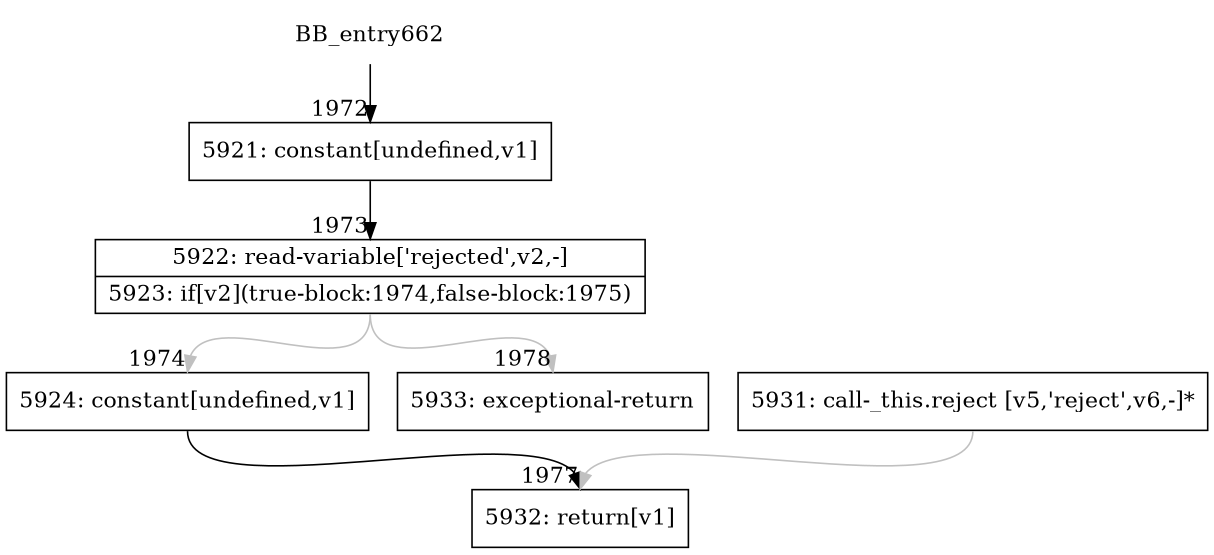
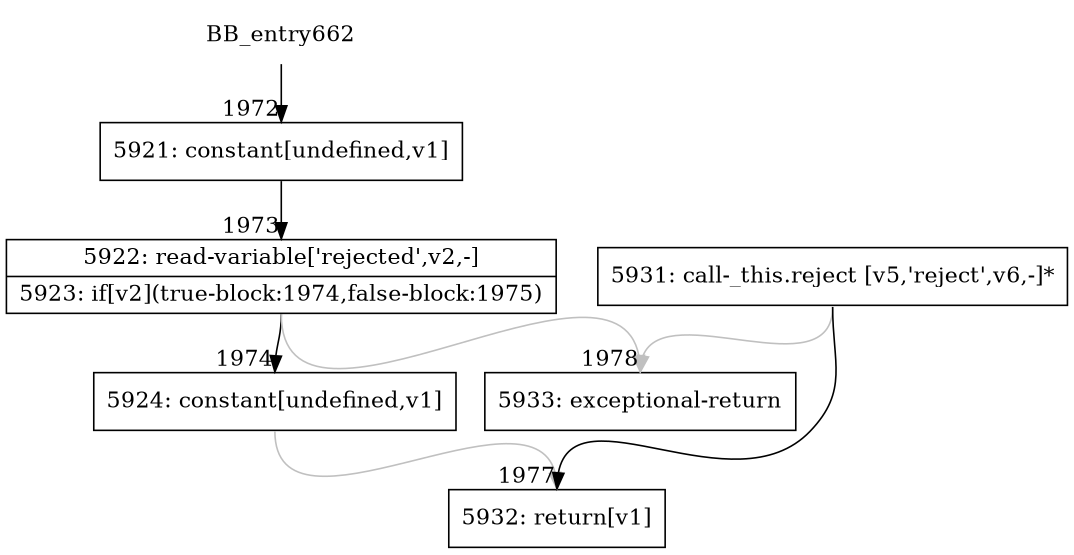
edge "5931: call-_this.reject [v5,'reject',v6,-]*" -> "5933: exceptional-return": added
edge "5922: read-variable['rejected',v2,-]" -> "5924: constant[undefined,v1]": color gray -> black
edge "5924: constant[undefined,v1]" -> "5932: return[v1]": color black -> gray
edge "5931: call-_this.reject [v5,'reject',v6,-]*" -> "5932: return[v1]": color gray -> black
